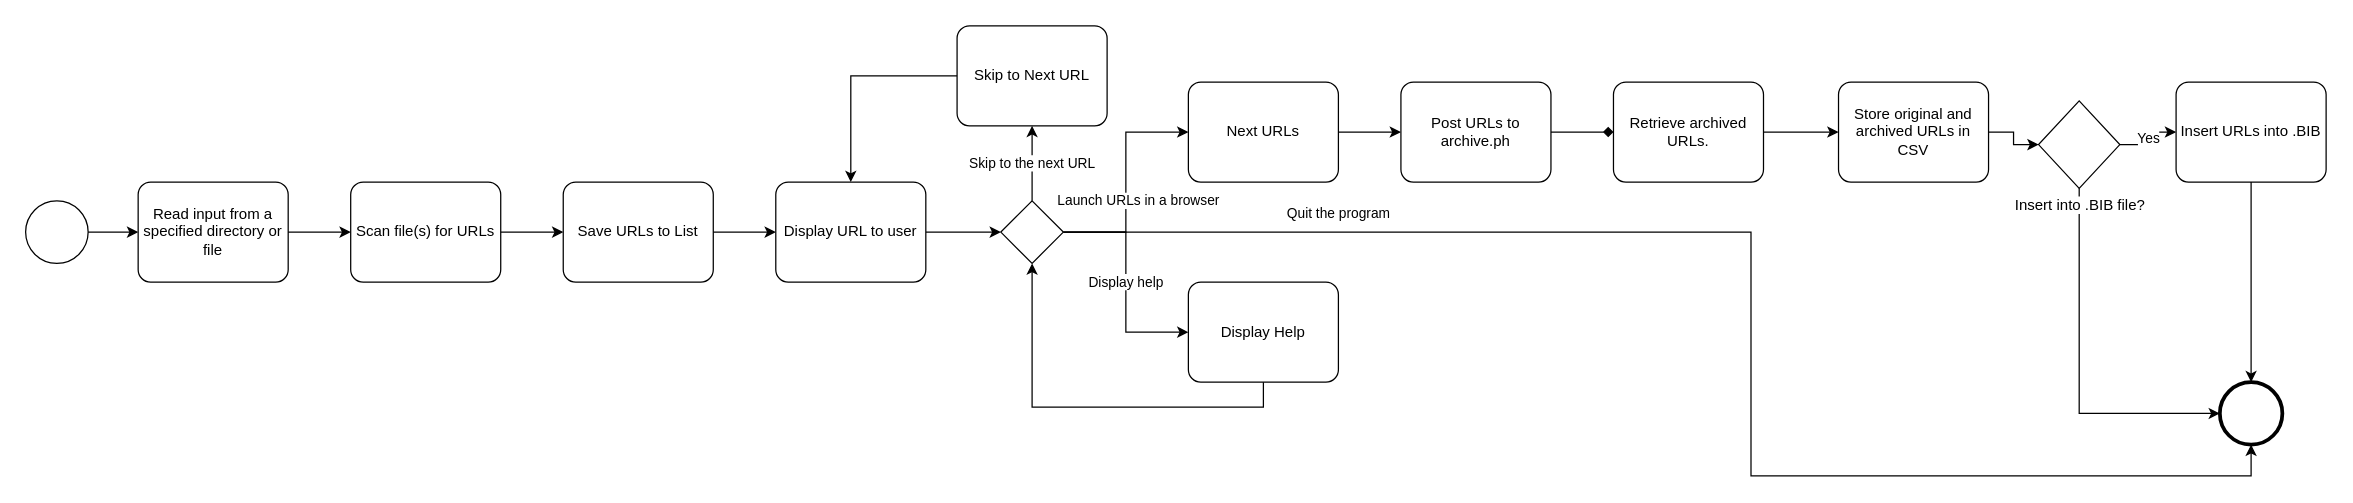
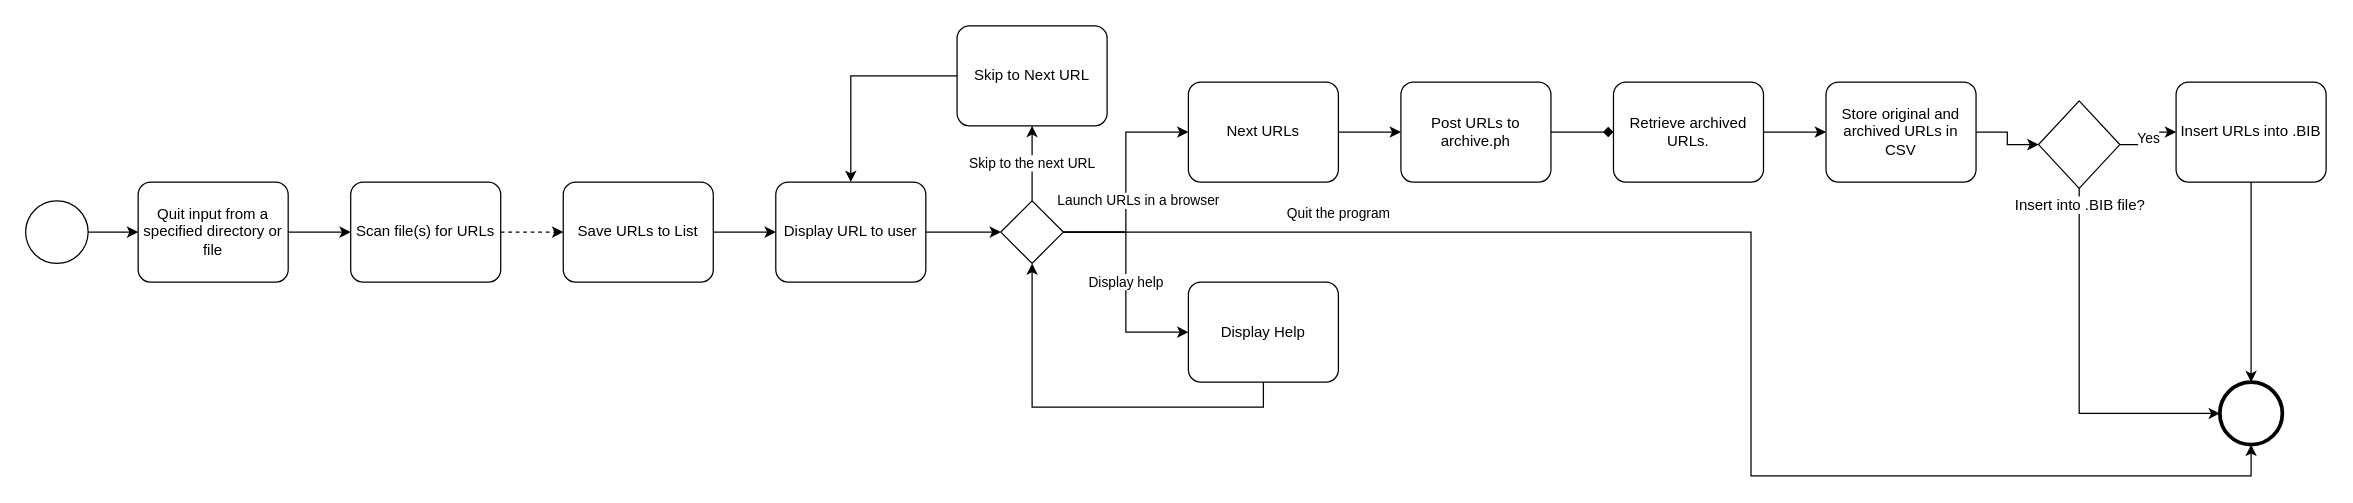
node "Store original and archived URLs in CSV": moved (1913, 132) -> (1901, 132)
node "Read input from a specified directory or file": label "Read input from a specified directory or file" -> "Quit input from a specified directory or file"
edge "Scan file(s) for URLs" -> "Save URLs to List": style solid -> dashed
